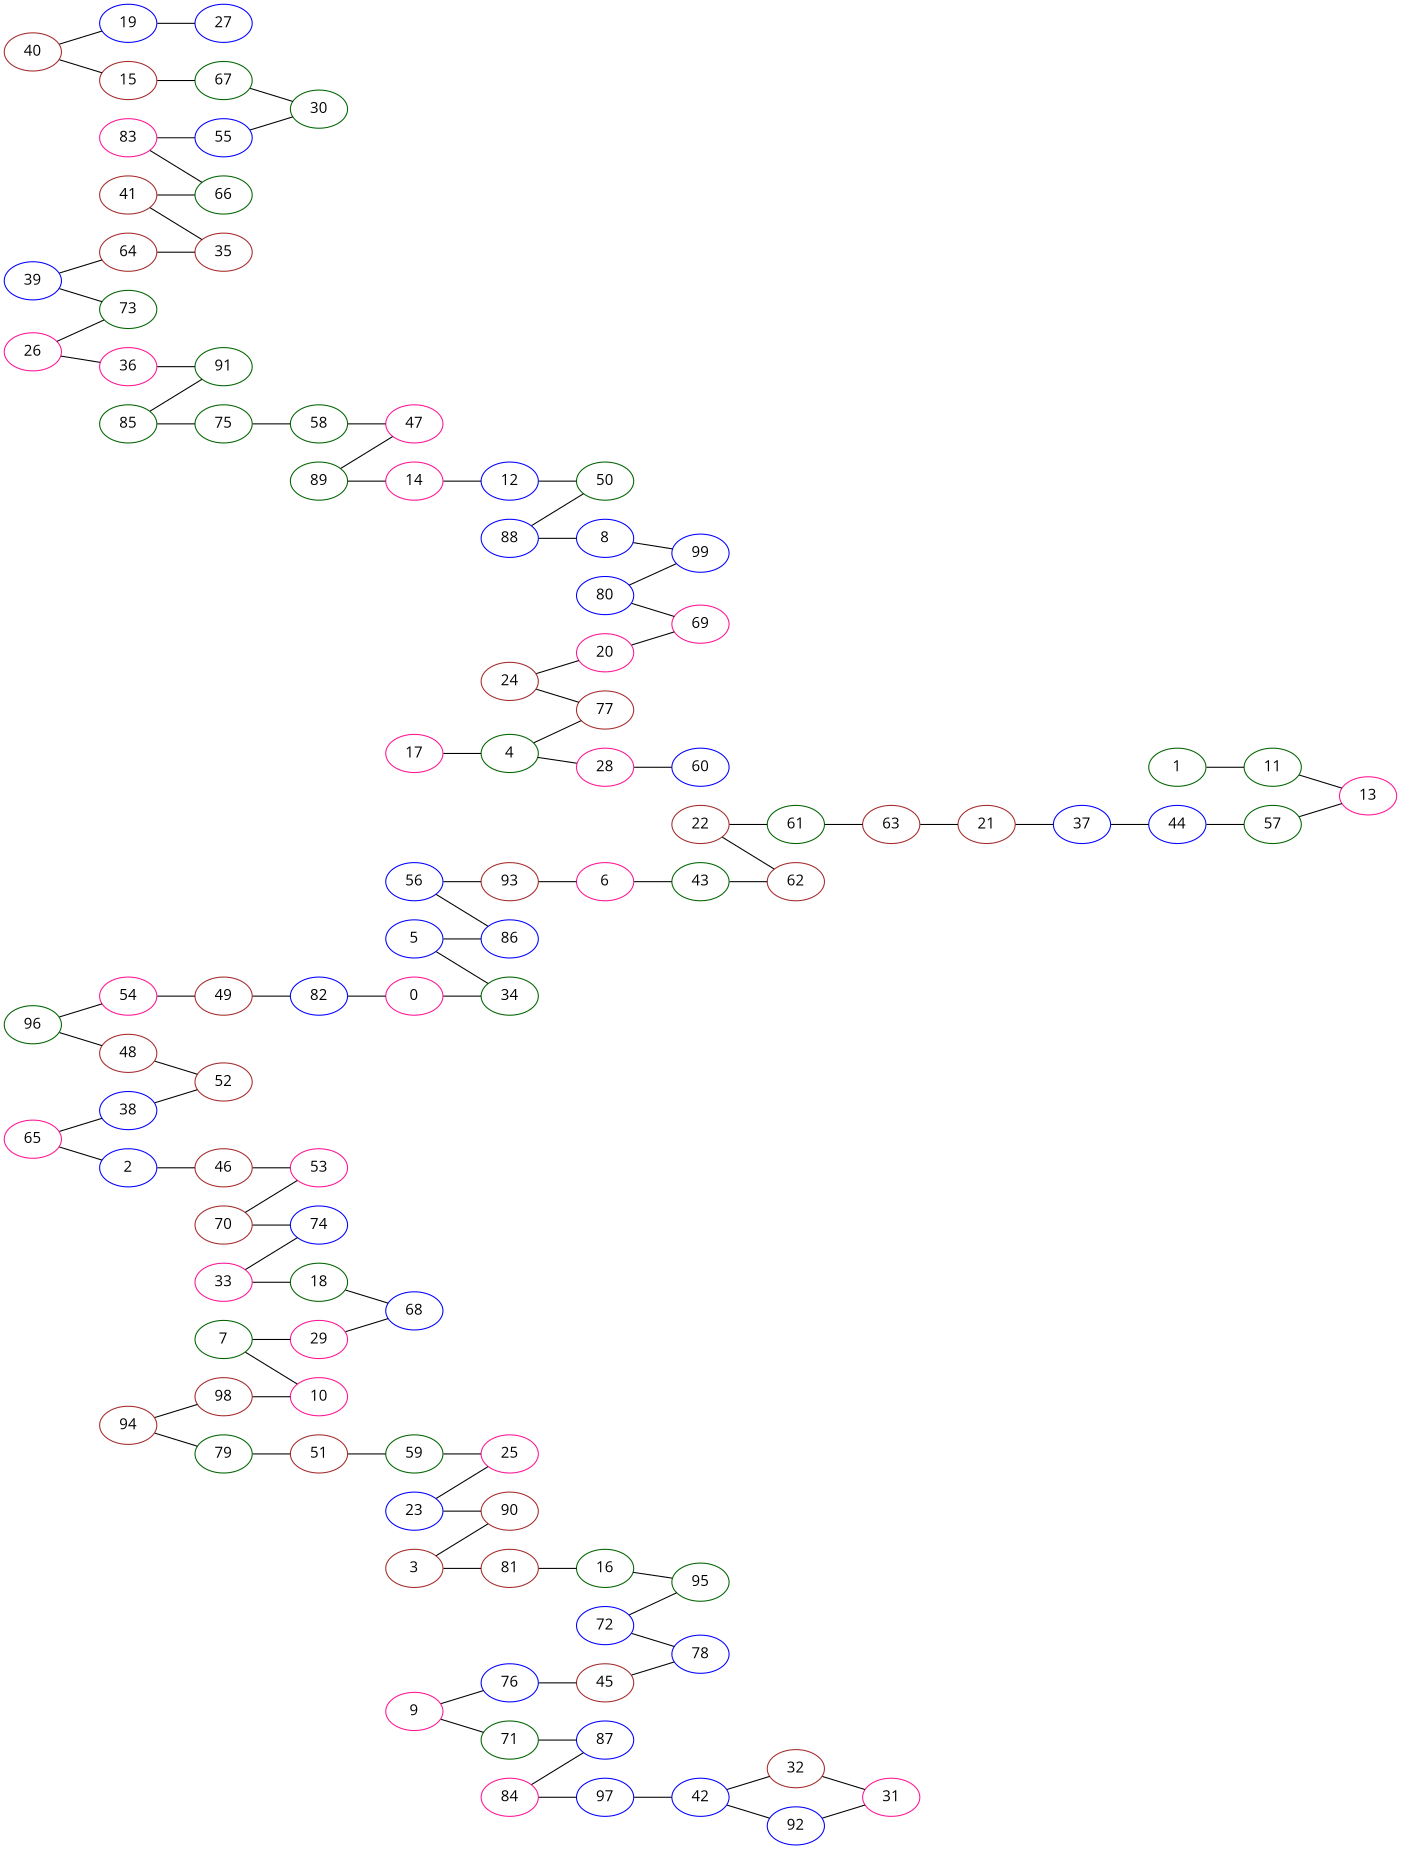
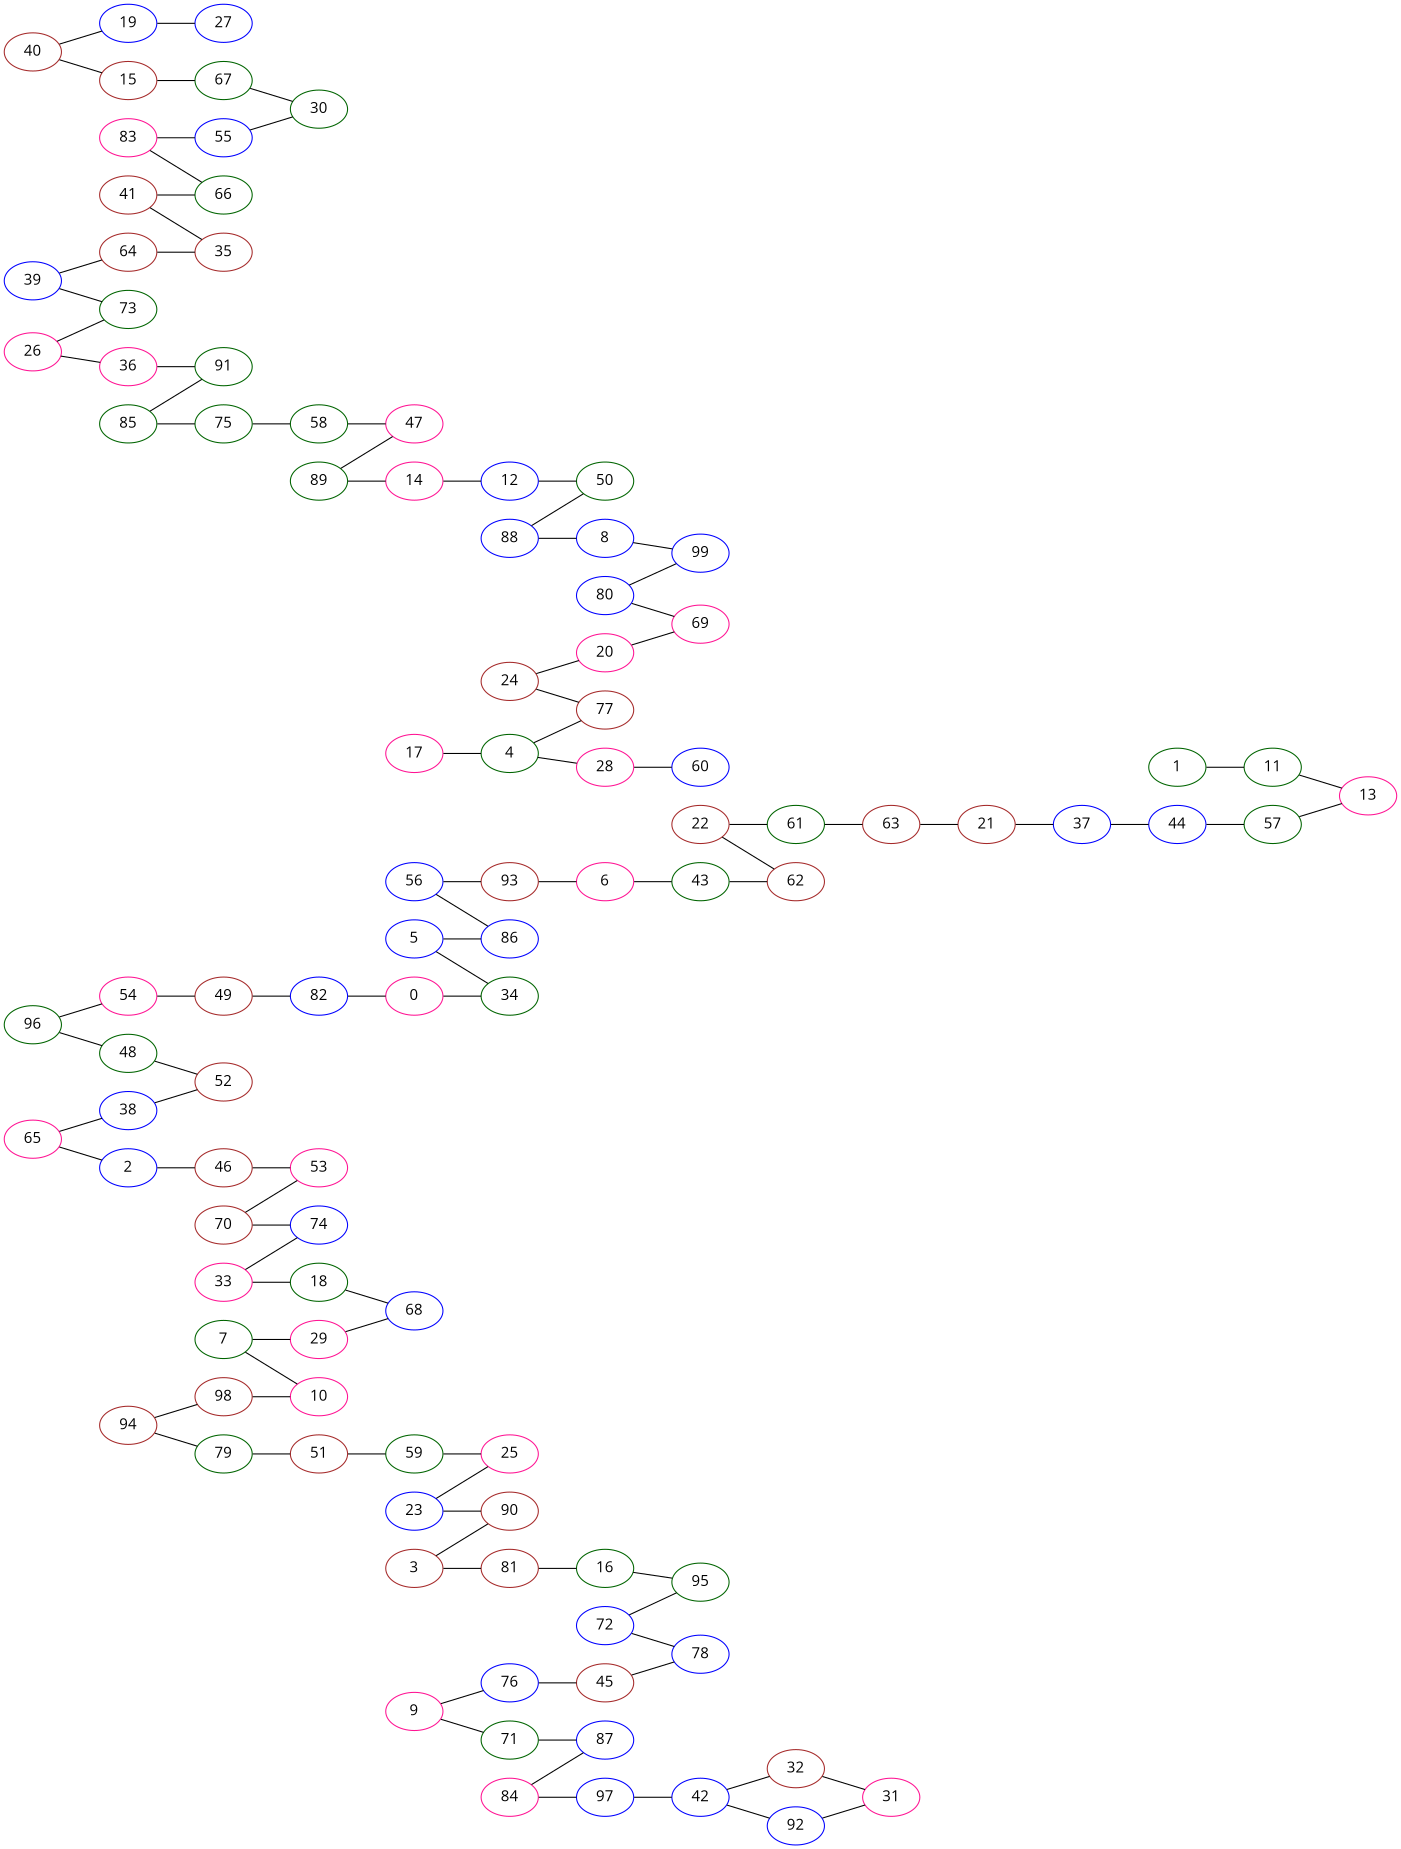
node "48": color brown -> darkgreen
